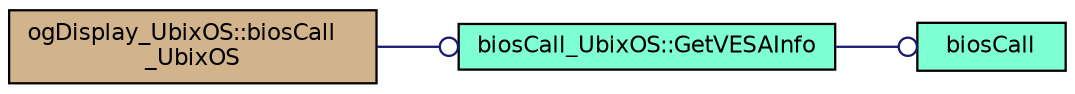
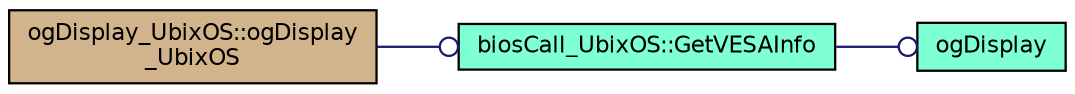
node "ogDisplay_UbixOS::biosCall _UbixOS": label "ogDisplay_UbixOS::biosCall _UbixOS" -> "ogDisplay_UbixOS::ogDisplay _UbixOS"
node "biosCall": label "biosCall" -> "ogDisplay"
